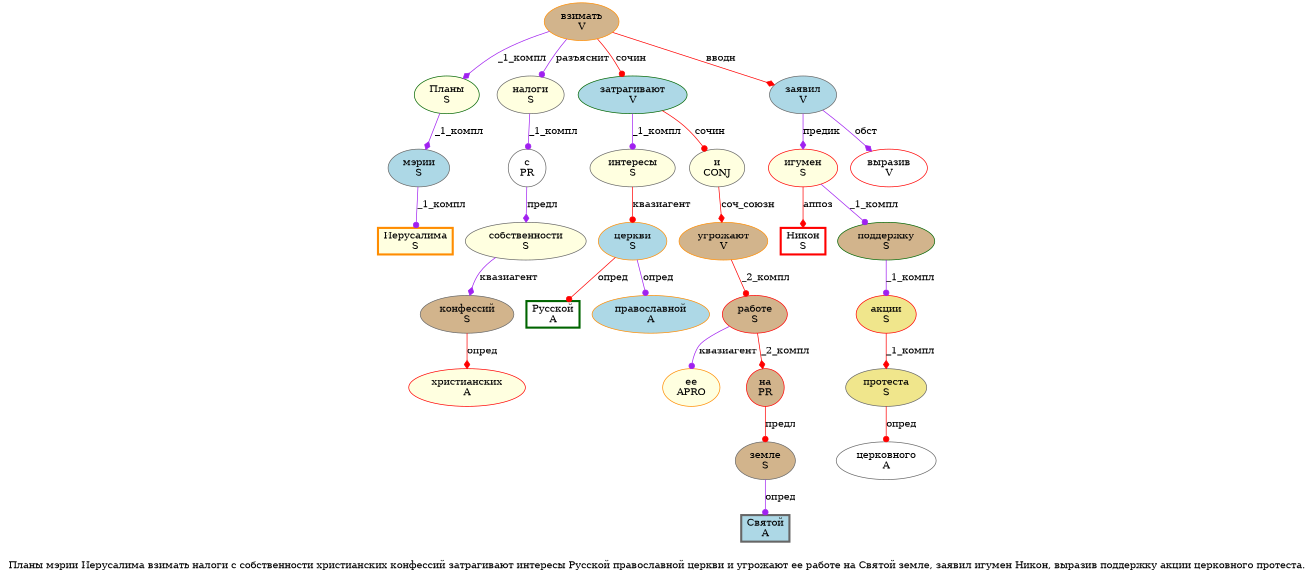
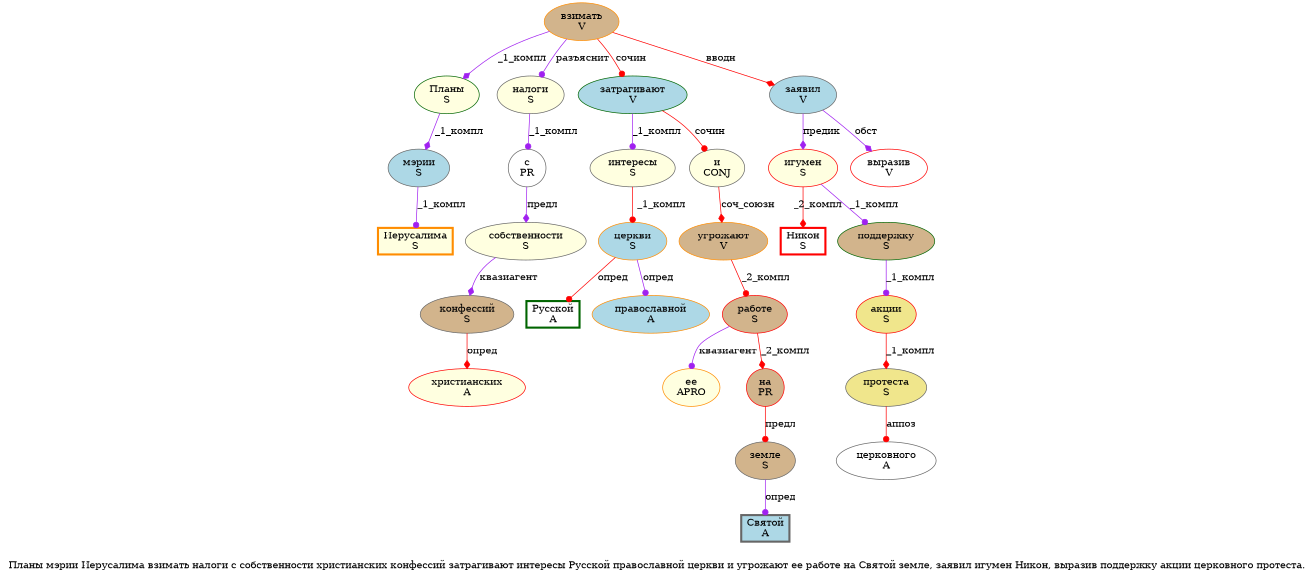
edge "интересы S" -> "церкви S": label "квазиагент" -> "_1_компл"
edge "игумен S" -> "Никон S": label "аппоз" -> "_2_компл"
edge "протеста S" -> "церковного A": label "опред" -> "аппоз"
